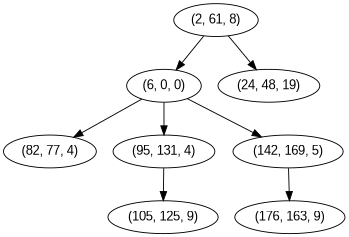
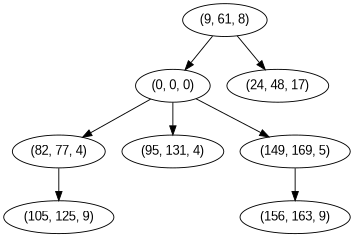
node "(2, 61, 8)": label "(2, 61, 8)" -> "(9, 61, 8)"
node "(6, 0, 0)": label "(6, 0, 0)" -> "(0, 0, 0)"
node "(24, 48, 19)": label "(24, 48, 19)" -> "(24, 48, 17)"
node "(142, 169, 5)": label "(142, 169, 5)" -> "(149, 169, 5)"
edge "(95, 131, 4)" -> "(105, 125, 9)": now "(82, 77, 4)" -> "(105, 125, 9)"
node "(176, 163, 9)": label "(176, 163, 9)" -> "(156, 163, 9)"
